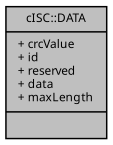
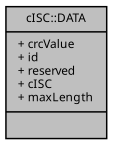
node "cISC::DATA": text "+ data" -> "+ cISC"
